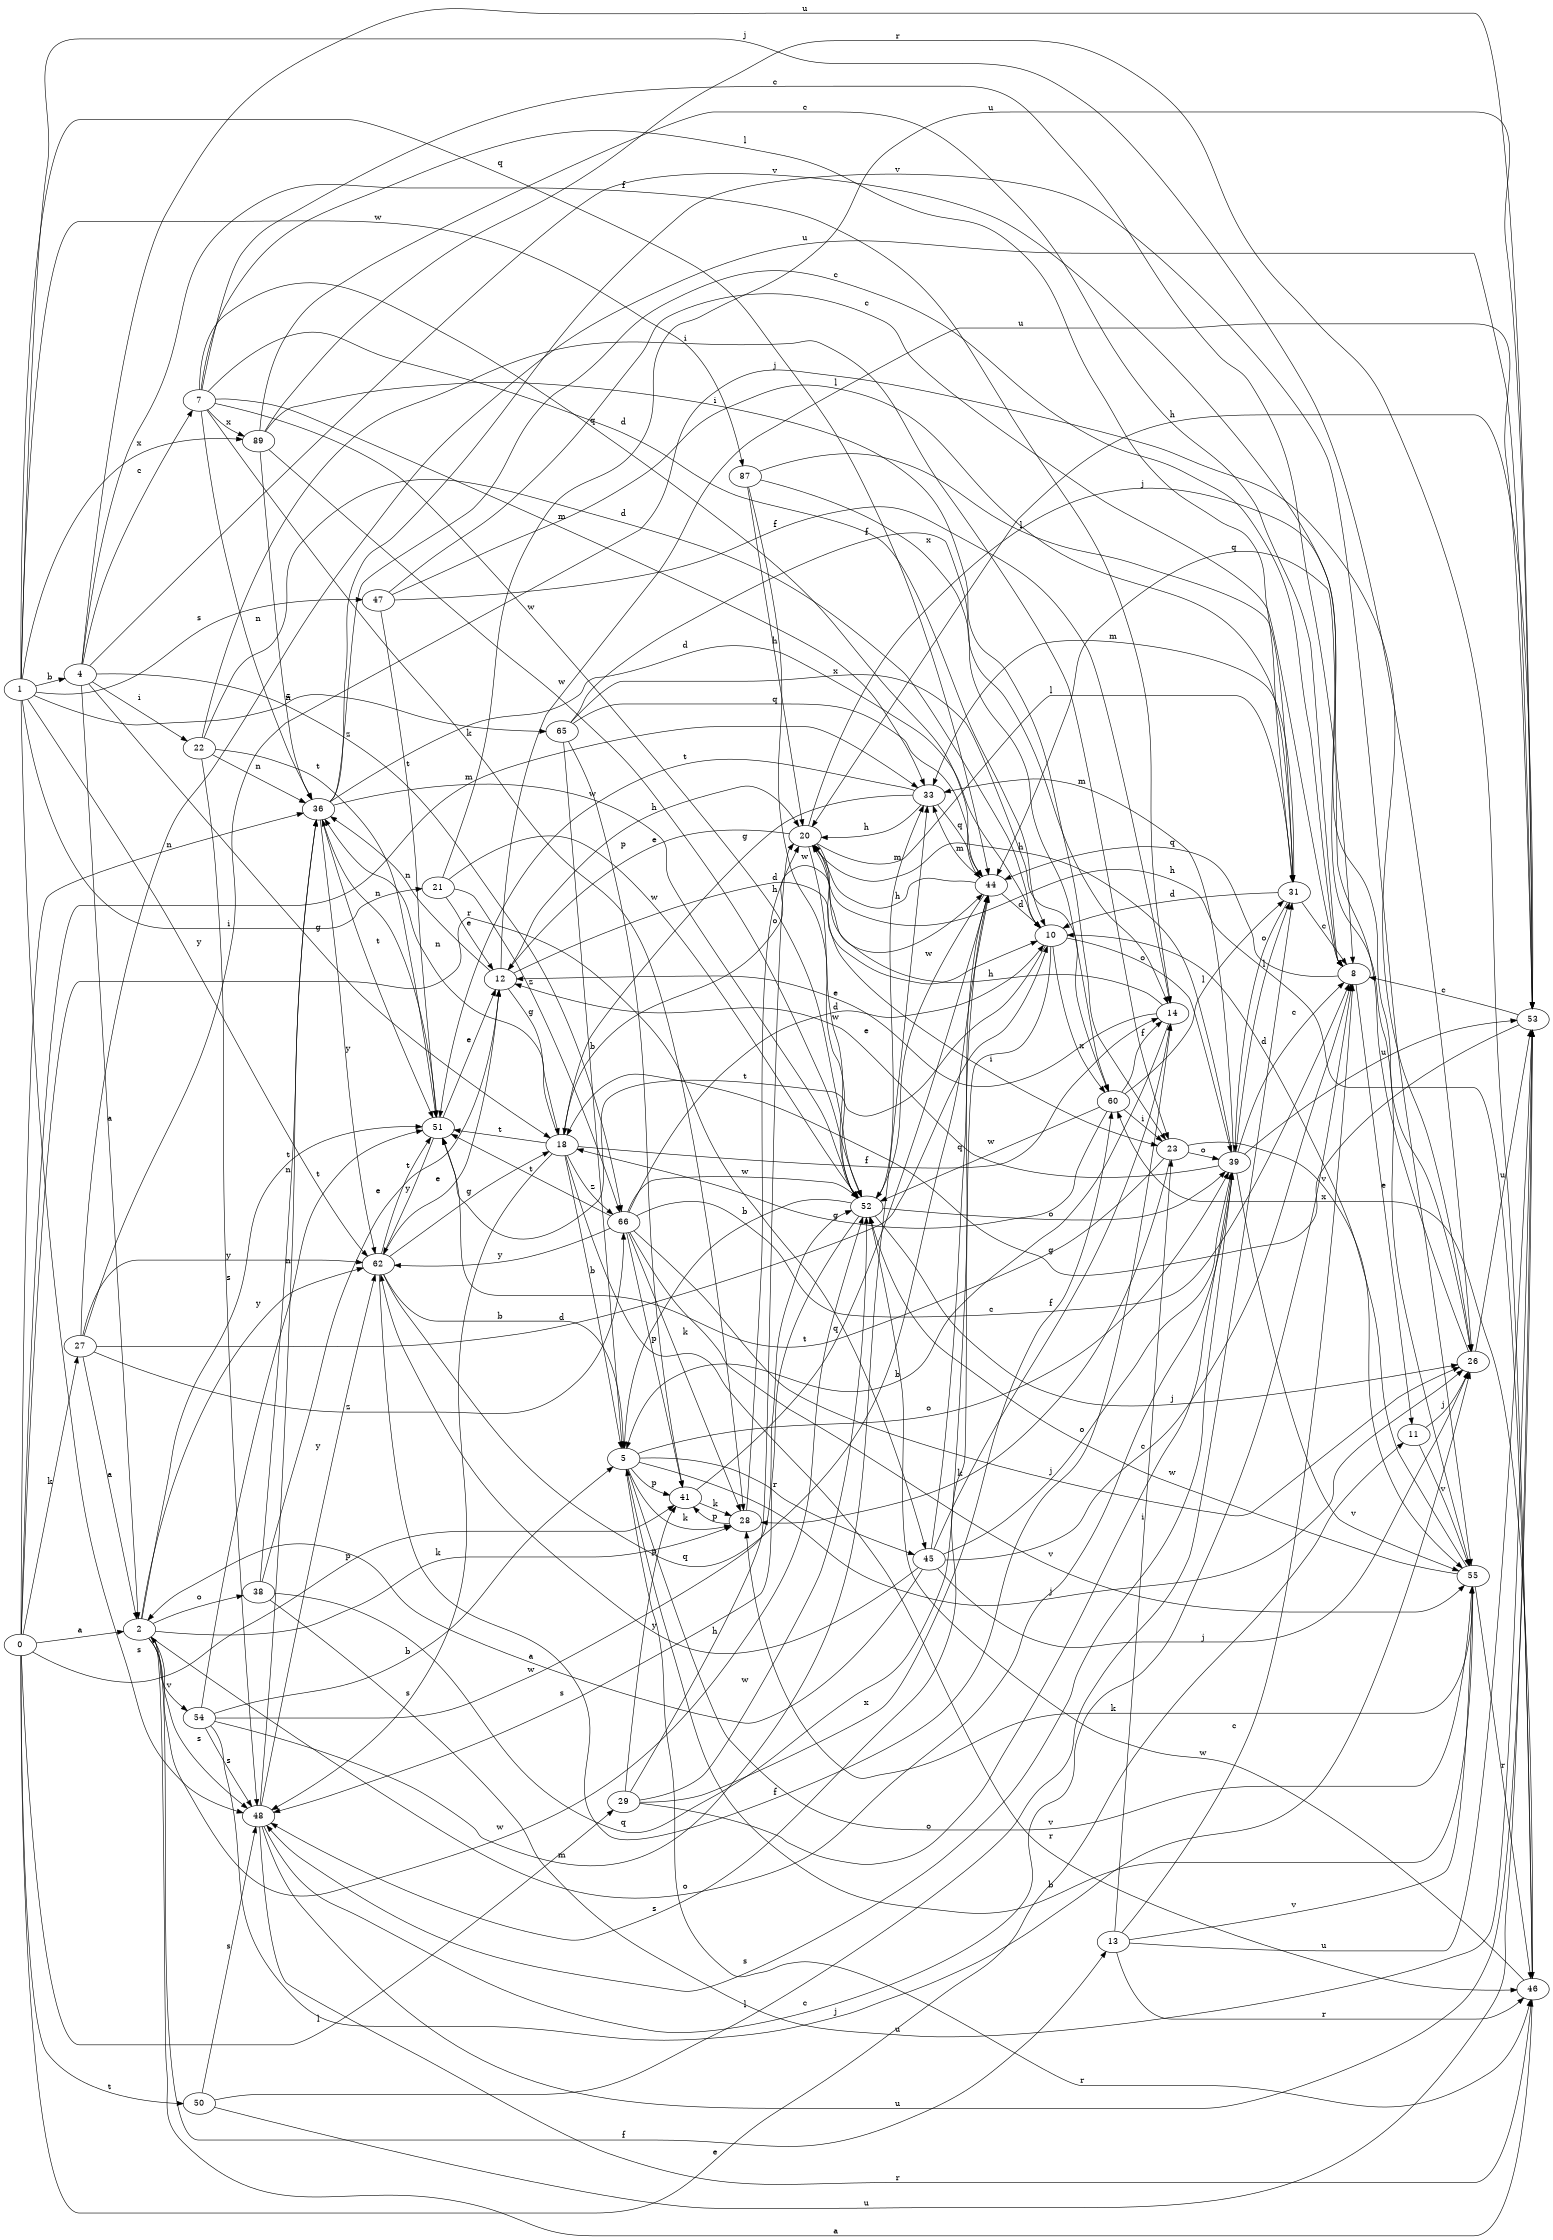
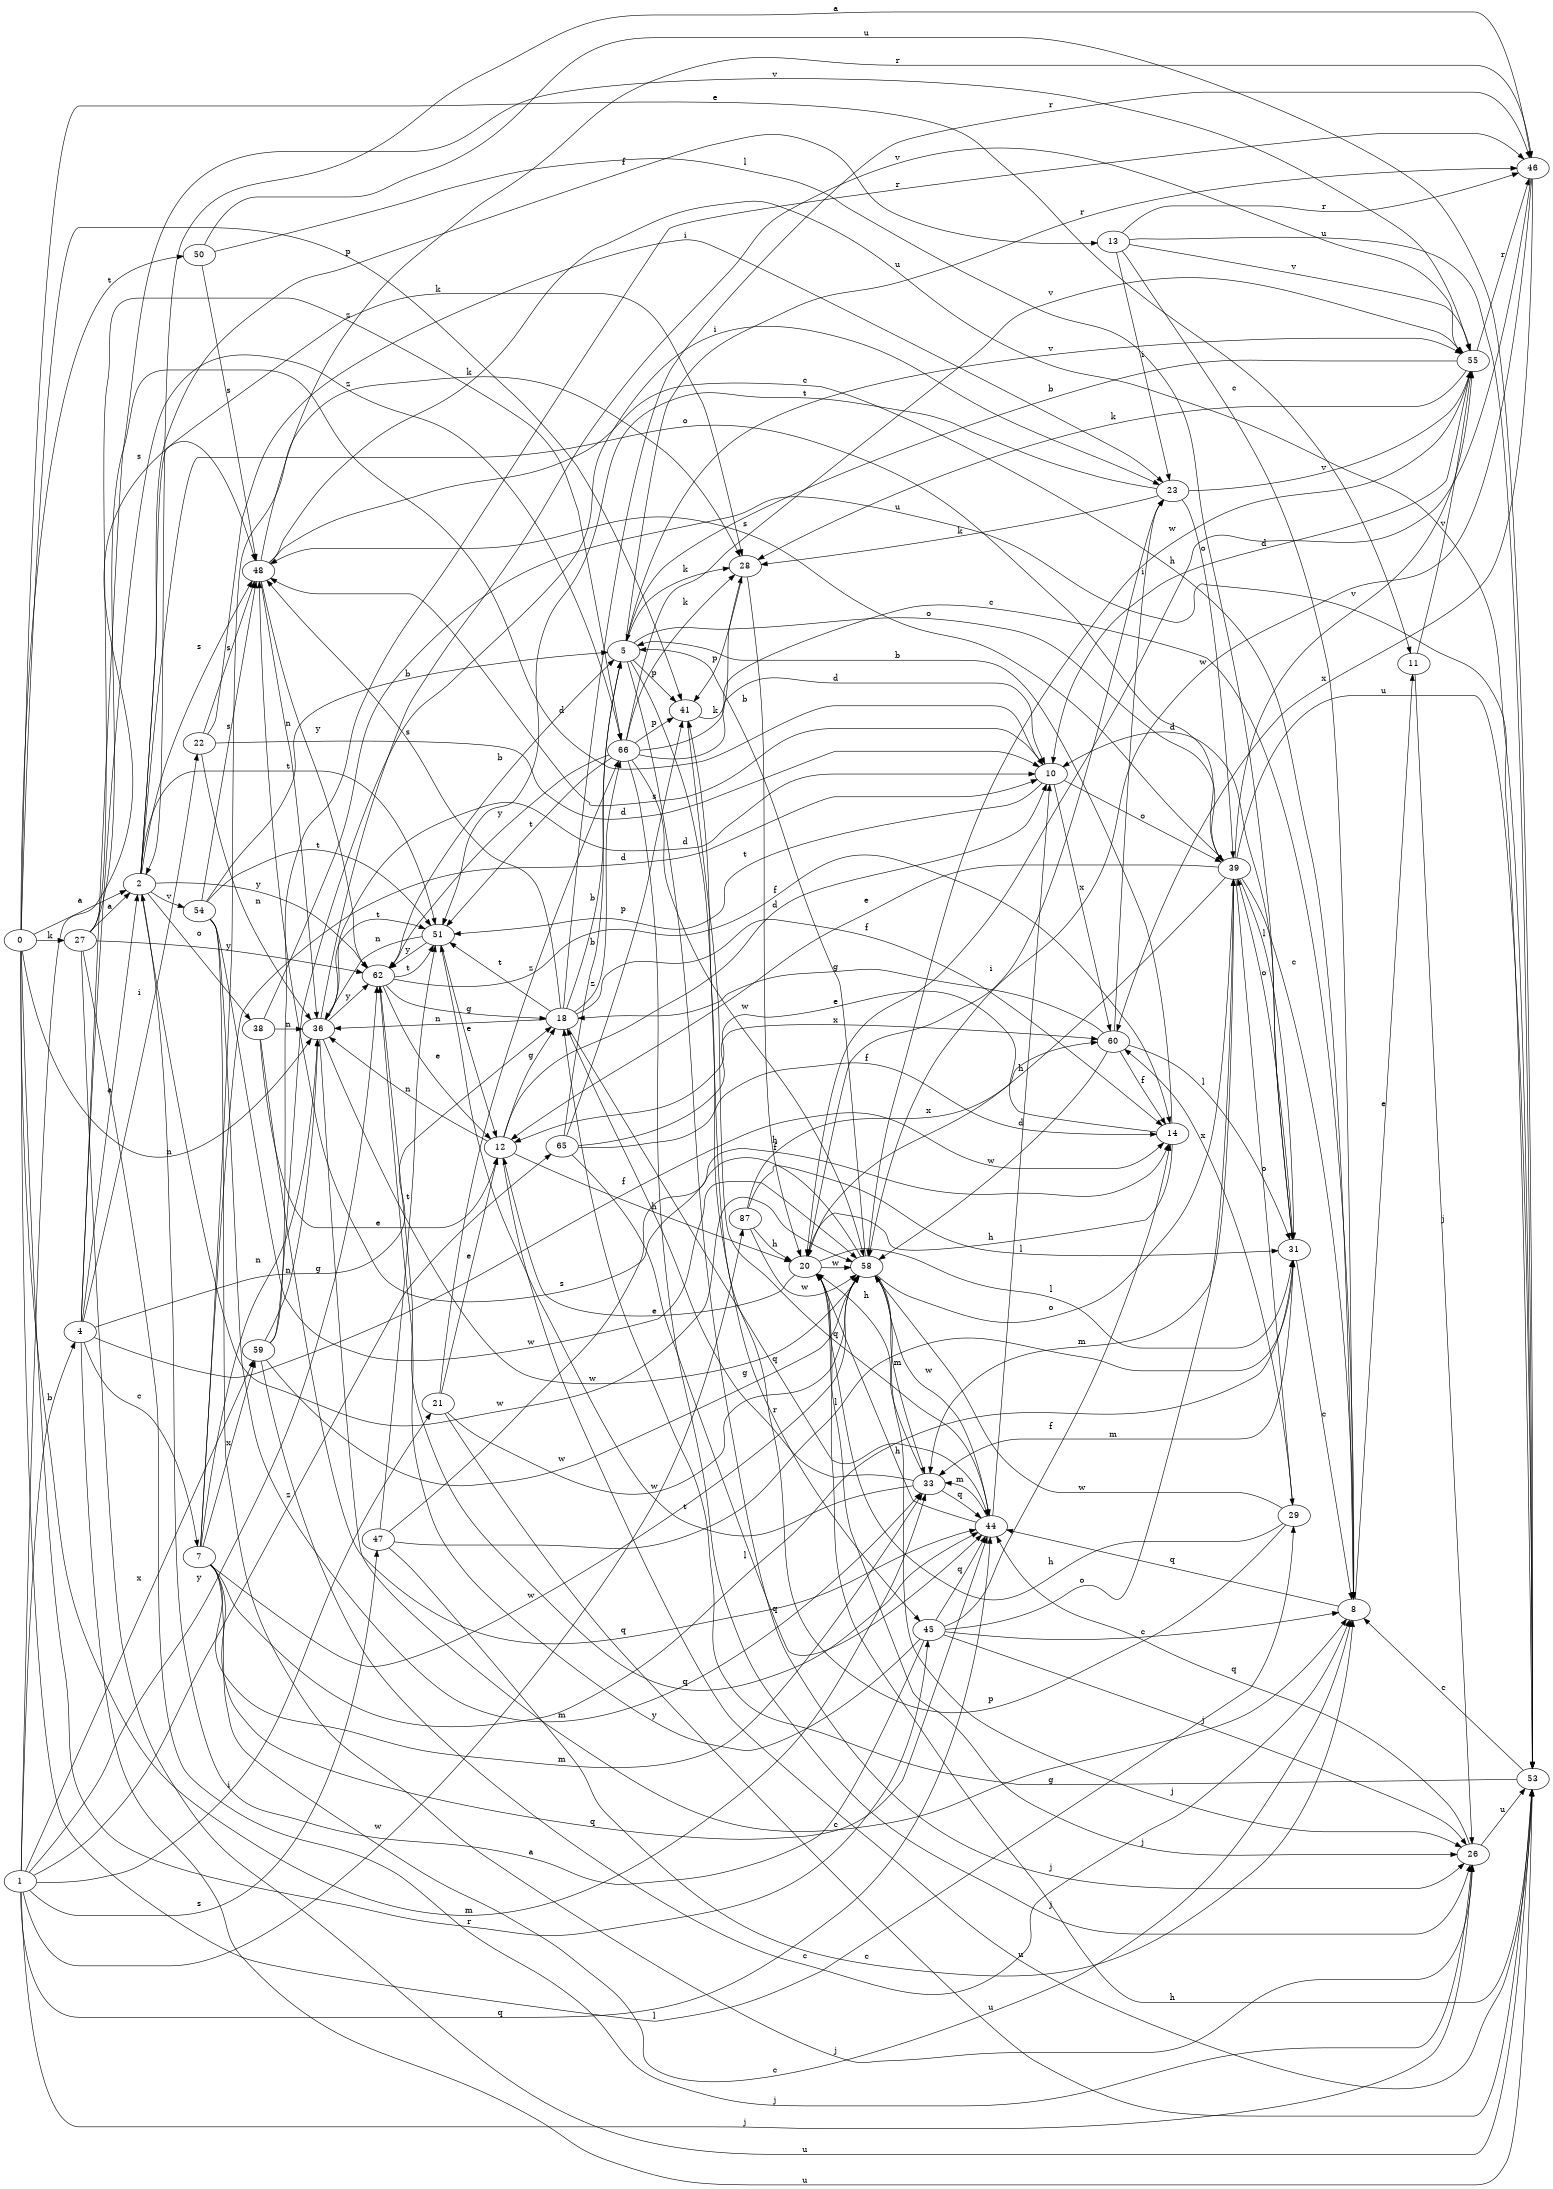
node "89": label "89" -> "59"
edge "22" -> "51": removed, label "t"
edge "18" -> "44": label "o" -> "q"
node "52": label "52" -> "58"
edge "29" -> "39": reversed
